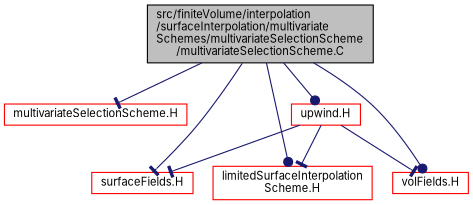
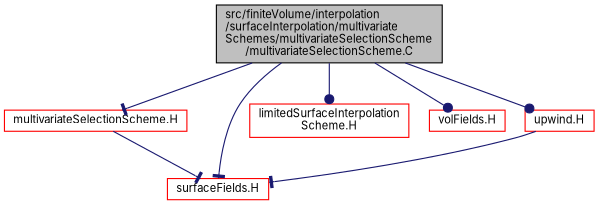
edge "upwind.H" -> "limitedSurfaceInterpolation Scheme.H": removed
edge "upwind.H" -> "volFields.H": removed
edge "multivariateSelectionScheme.H" -> "surfaceFields.H": added
